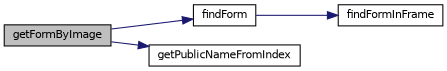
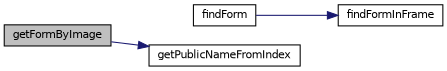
edge "getFormByImage" -> "findForm": removed
